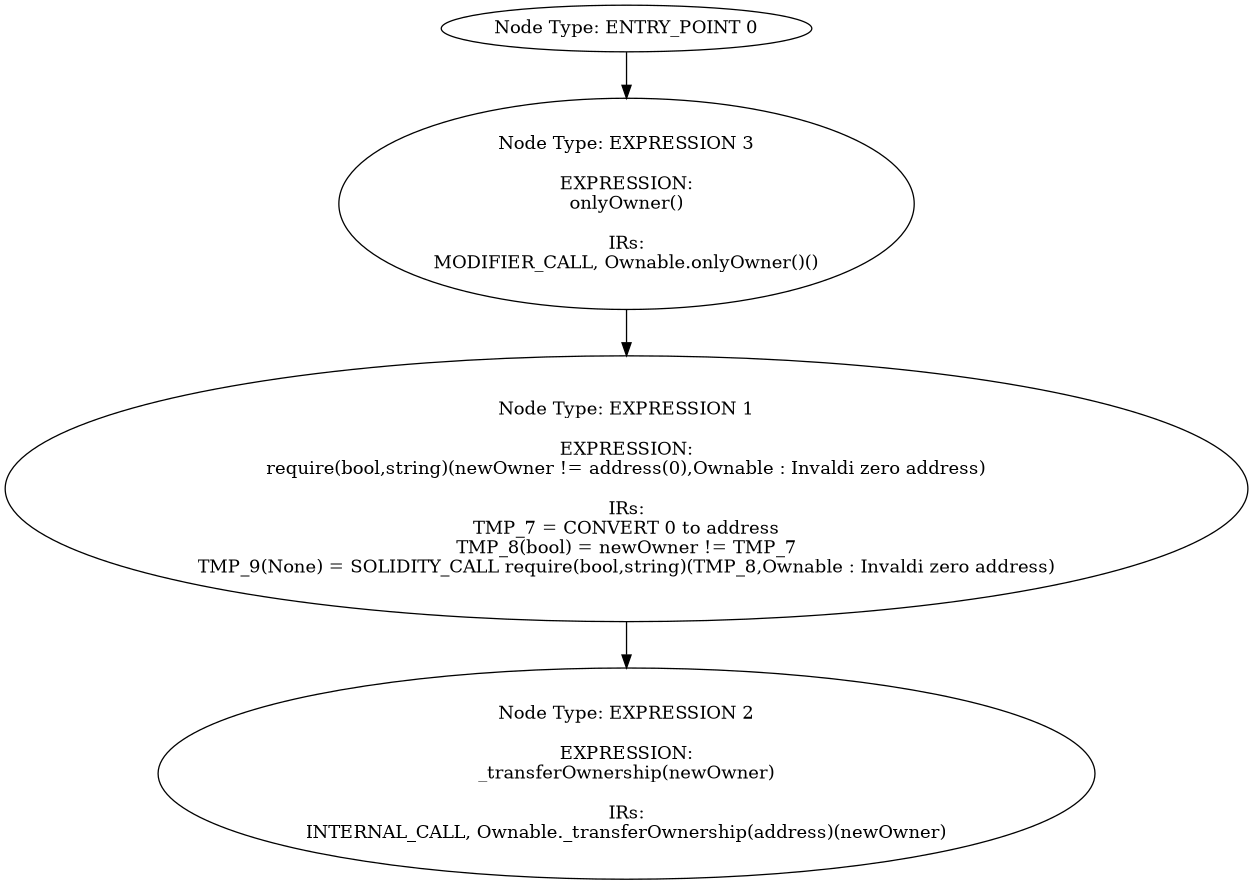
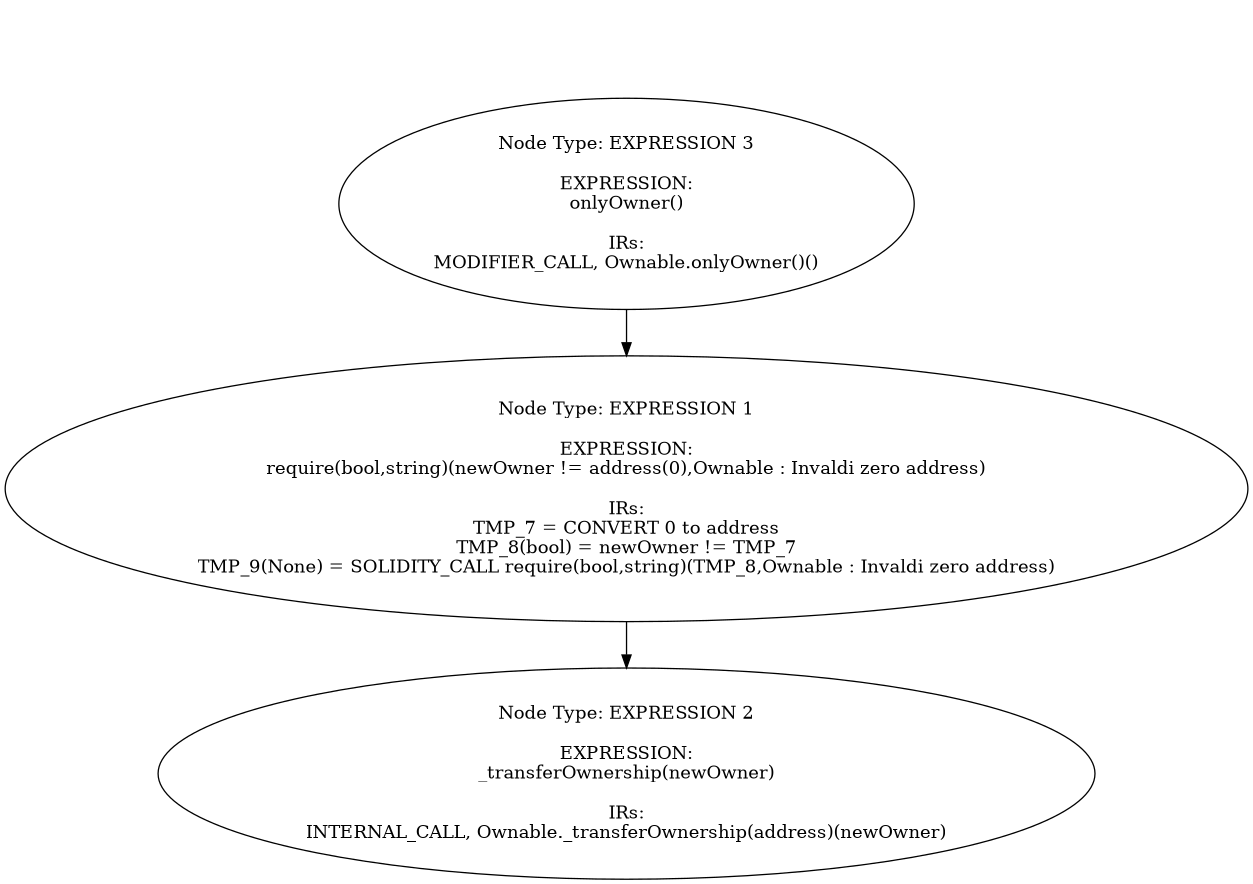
node "Node Type: ENTRY_POINT 0": removed
